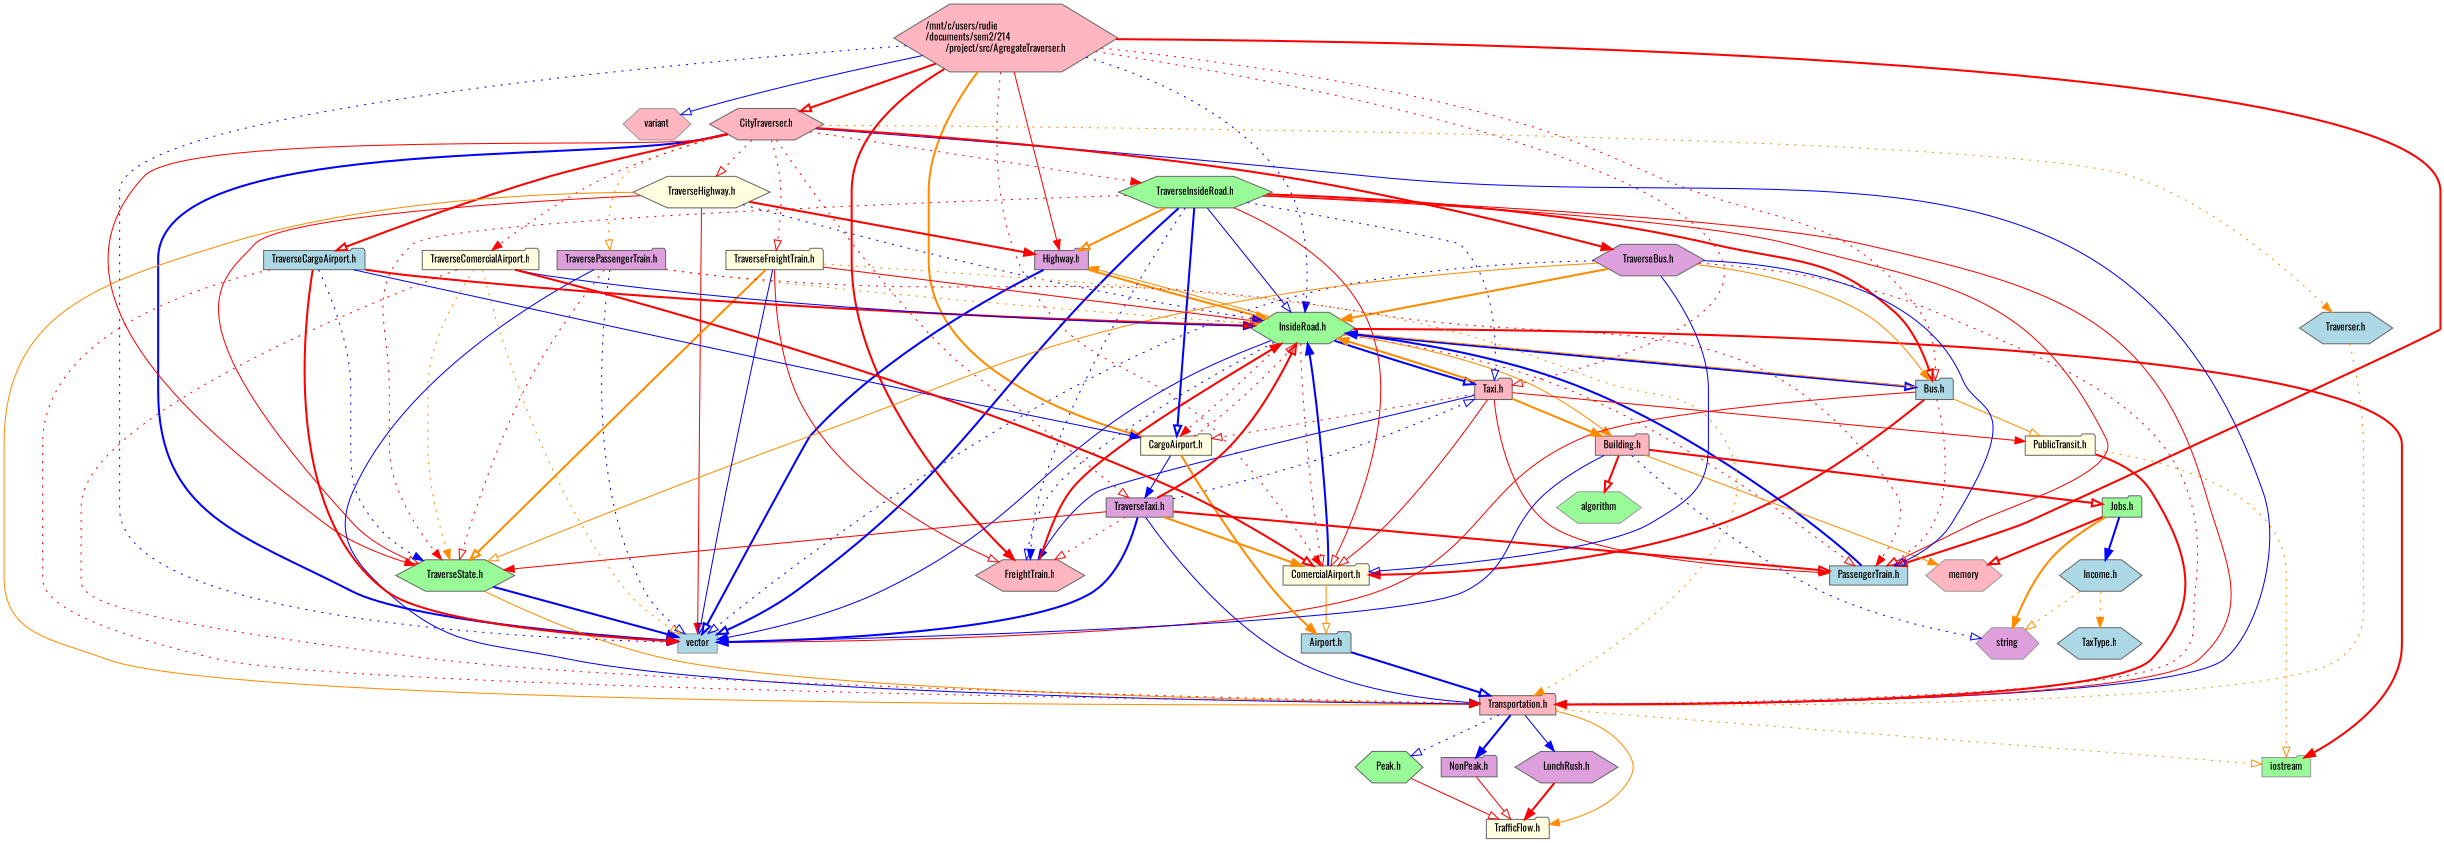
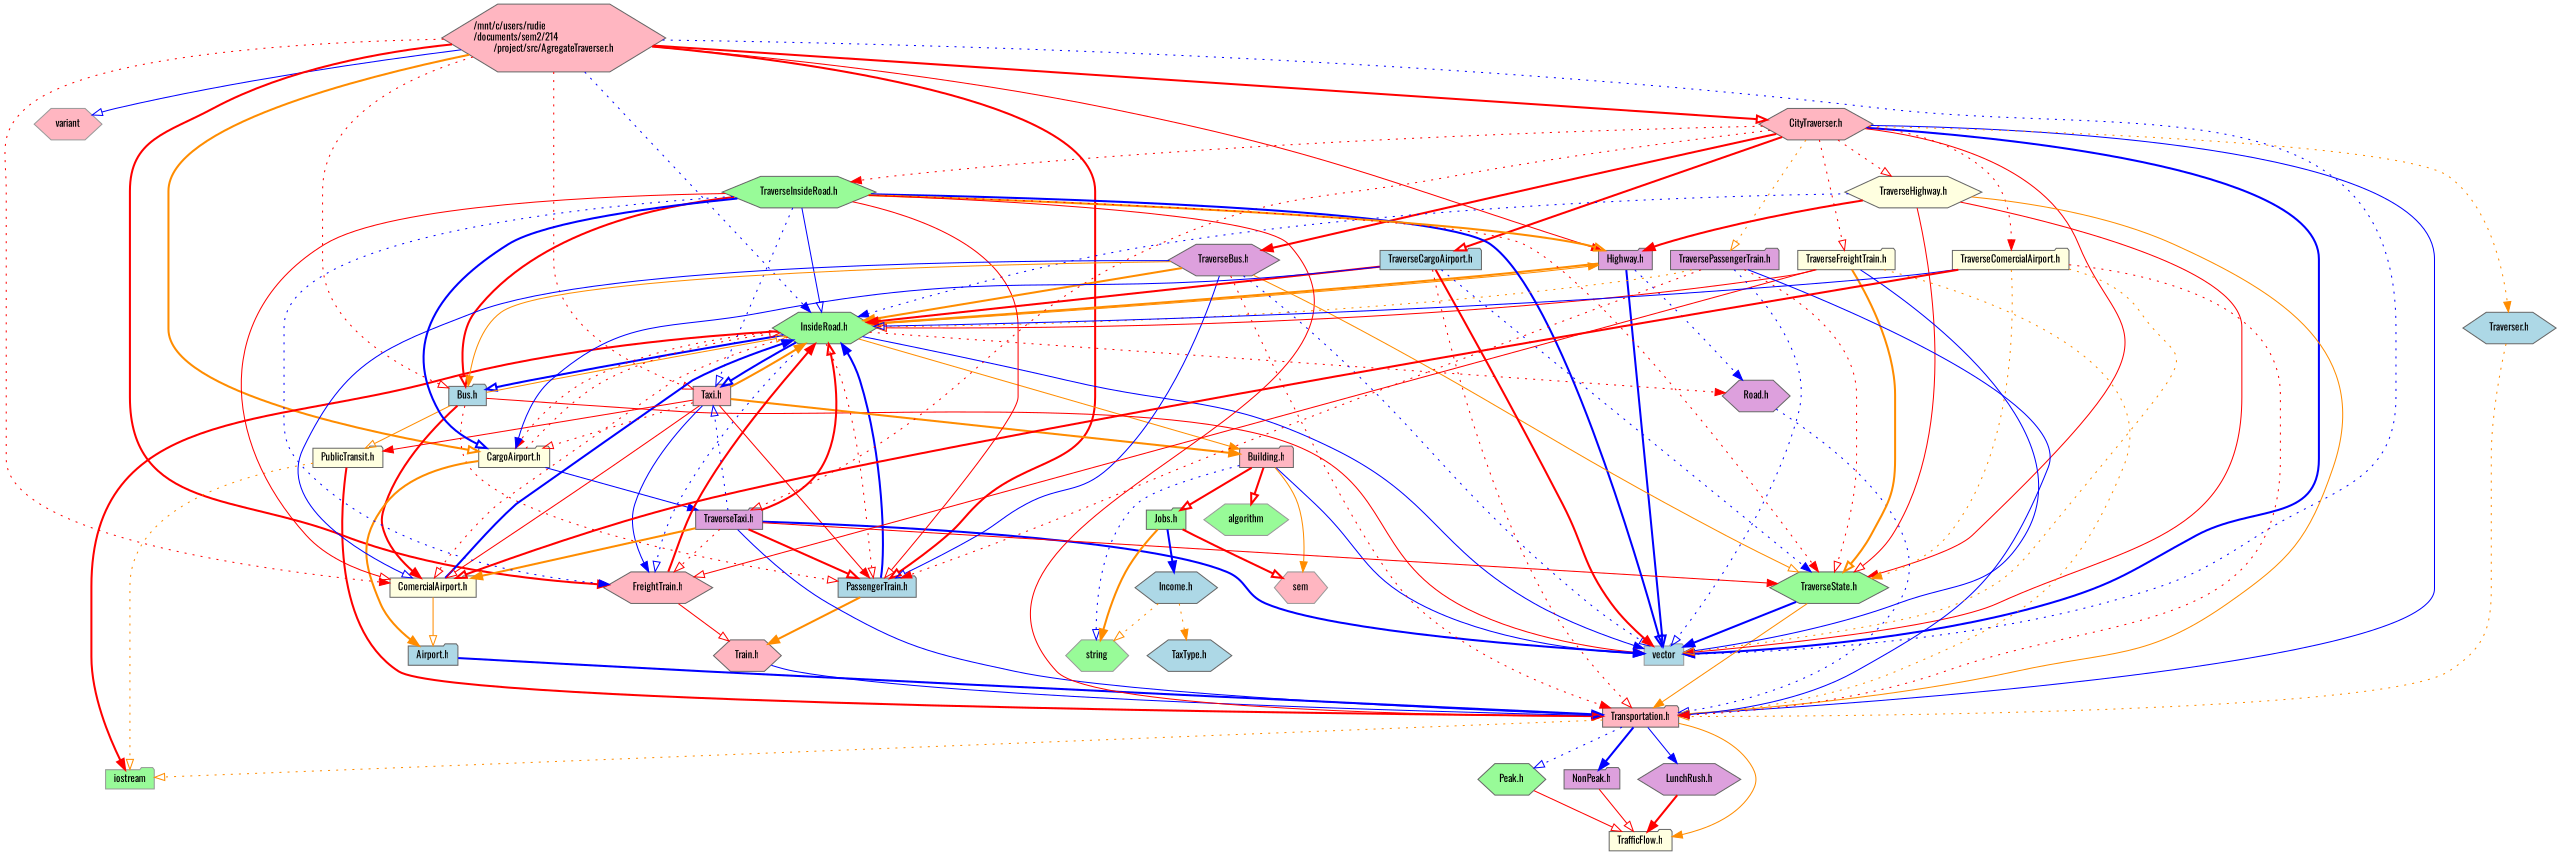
node "Road.h": added
node "memory": label "memory" -> "sem"
node "string": fillcolor plum -> palegreen
node "Train.h": added
